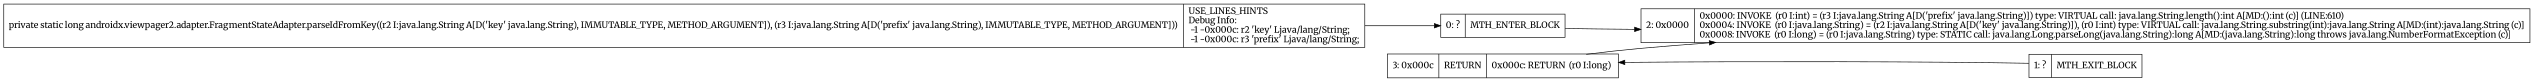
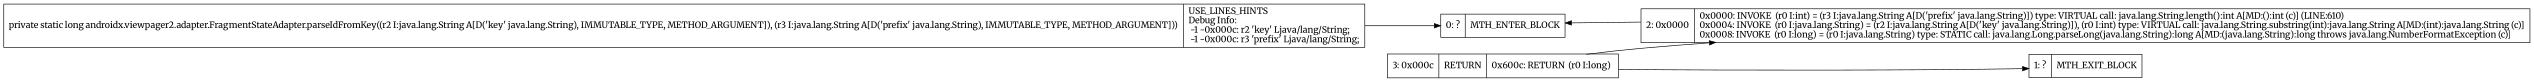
edge "0: ?" -> "2: 0x0000": reversed
edge "1: ?" -> "3: 0x000c": reversed
node "3: 0x000c": text "0x000c: RETURN  (r0 I:long)" -> "0x600c: RETURN  (r0 I:long)"
